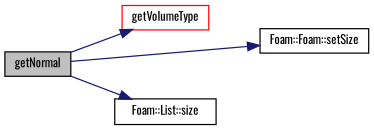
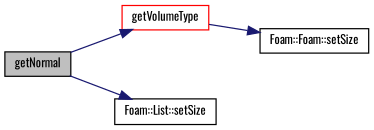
edge "getNormal" -> "Foam::Foam::setSize": now "getVolumeType" -> "Foam::Foam::setSize"
node "Foam::List::size": label "Foam::List::size" -> "Foam::List::setSize"
